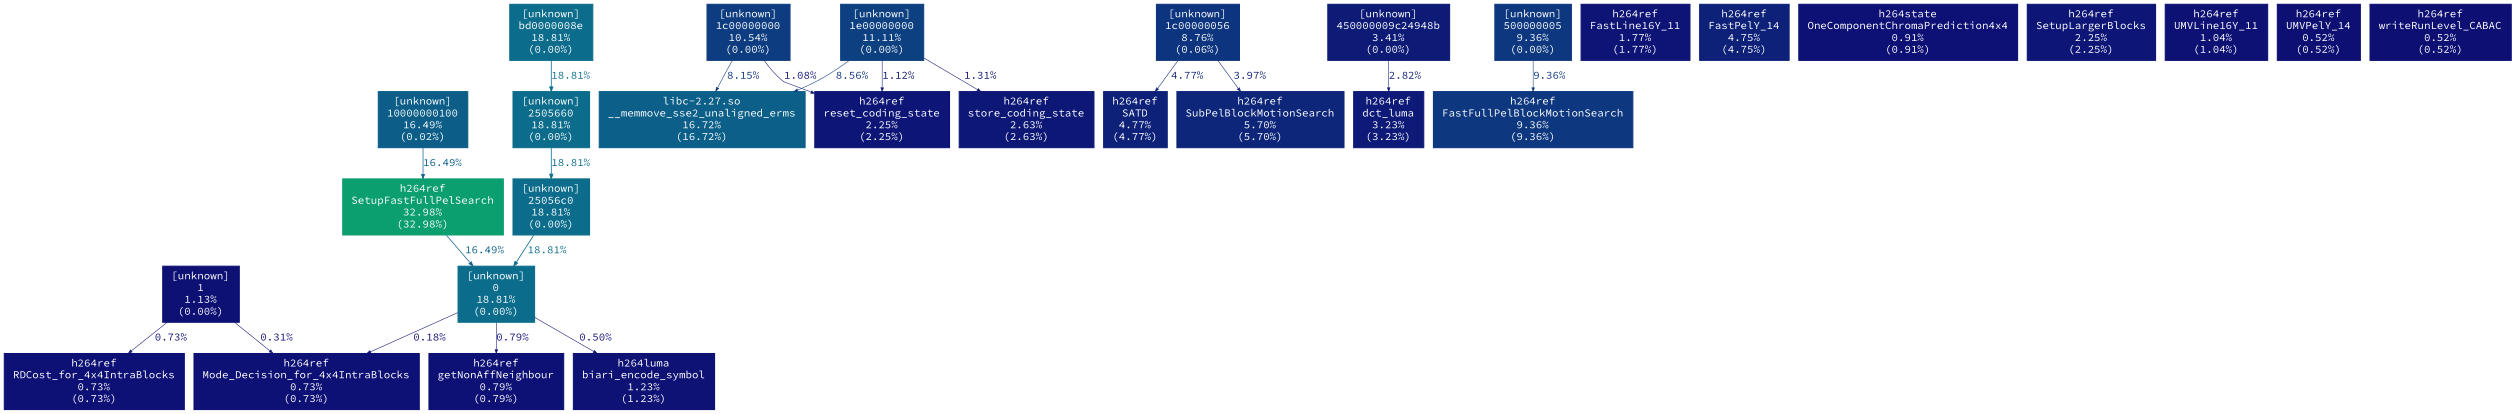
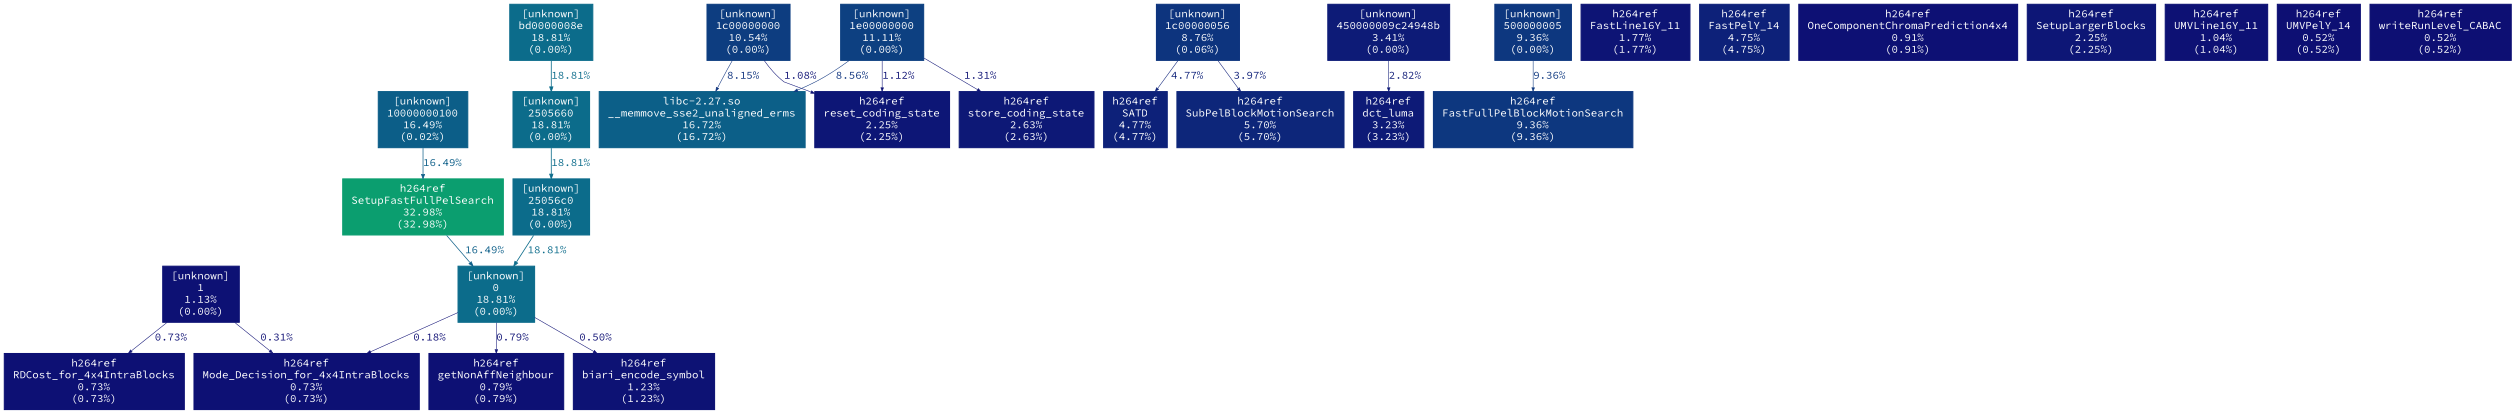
node "h264state OneComponentChromaPrediction4x4 0.91% (0.91%)": label "h264state OneComponentChromaPrediction4x4 0.91% (0.91%)" -> "h264ref OneComponentChromaPrediction4x4 0.91% (0.91%)"
node "h264luma biari_encode_symbol 1.23% (1.23%)": label "h264luma biari_encode_symbol 1.23% (1.23%)" -> "h264ref biari_encode_symbol 1.23% (1.23%)"
